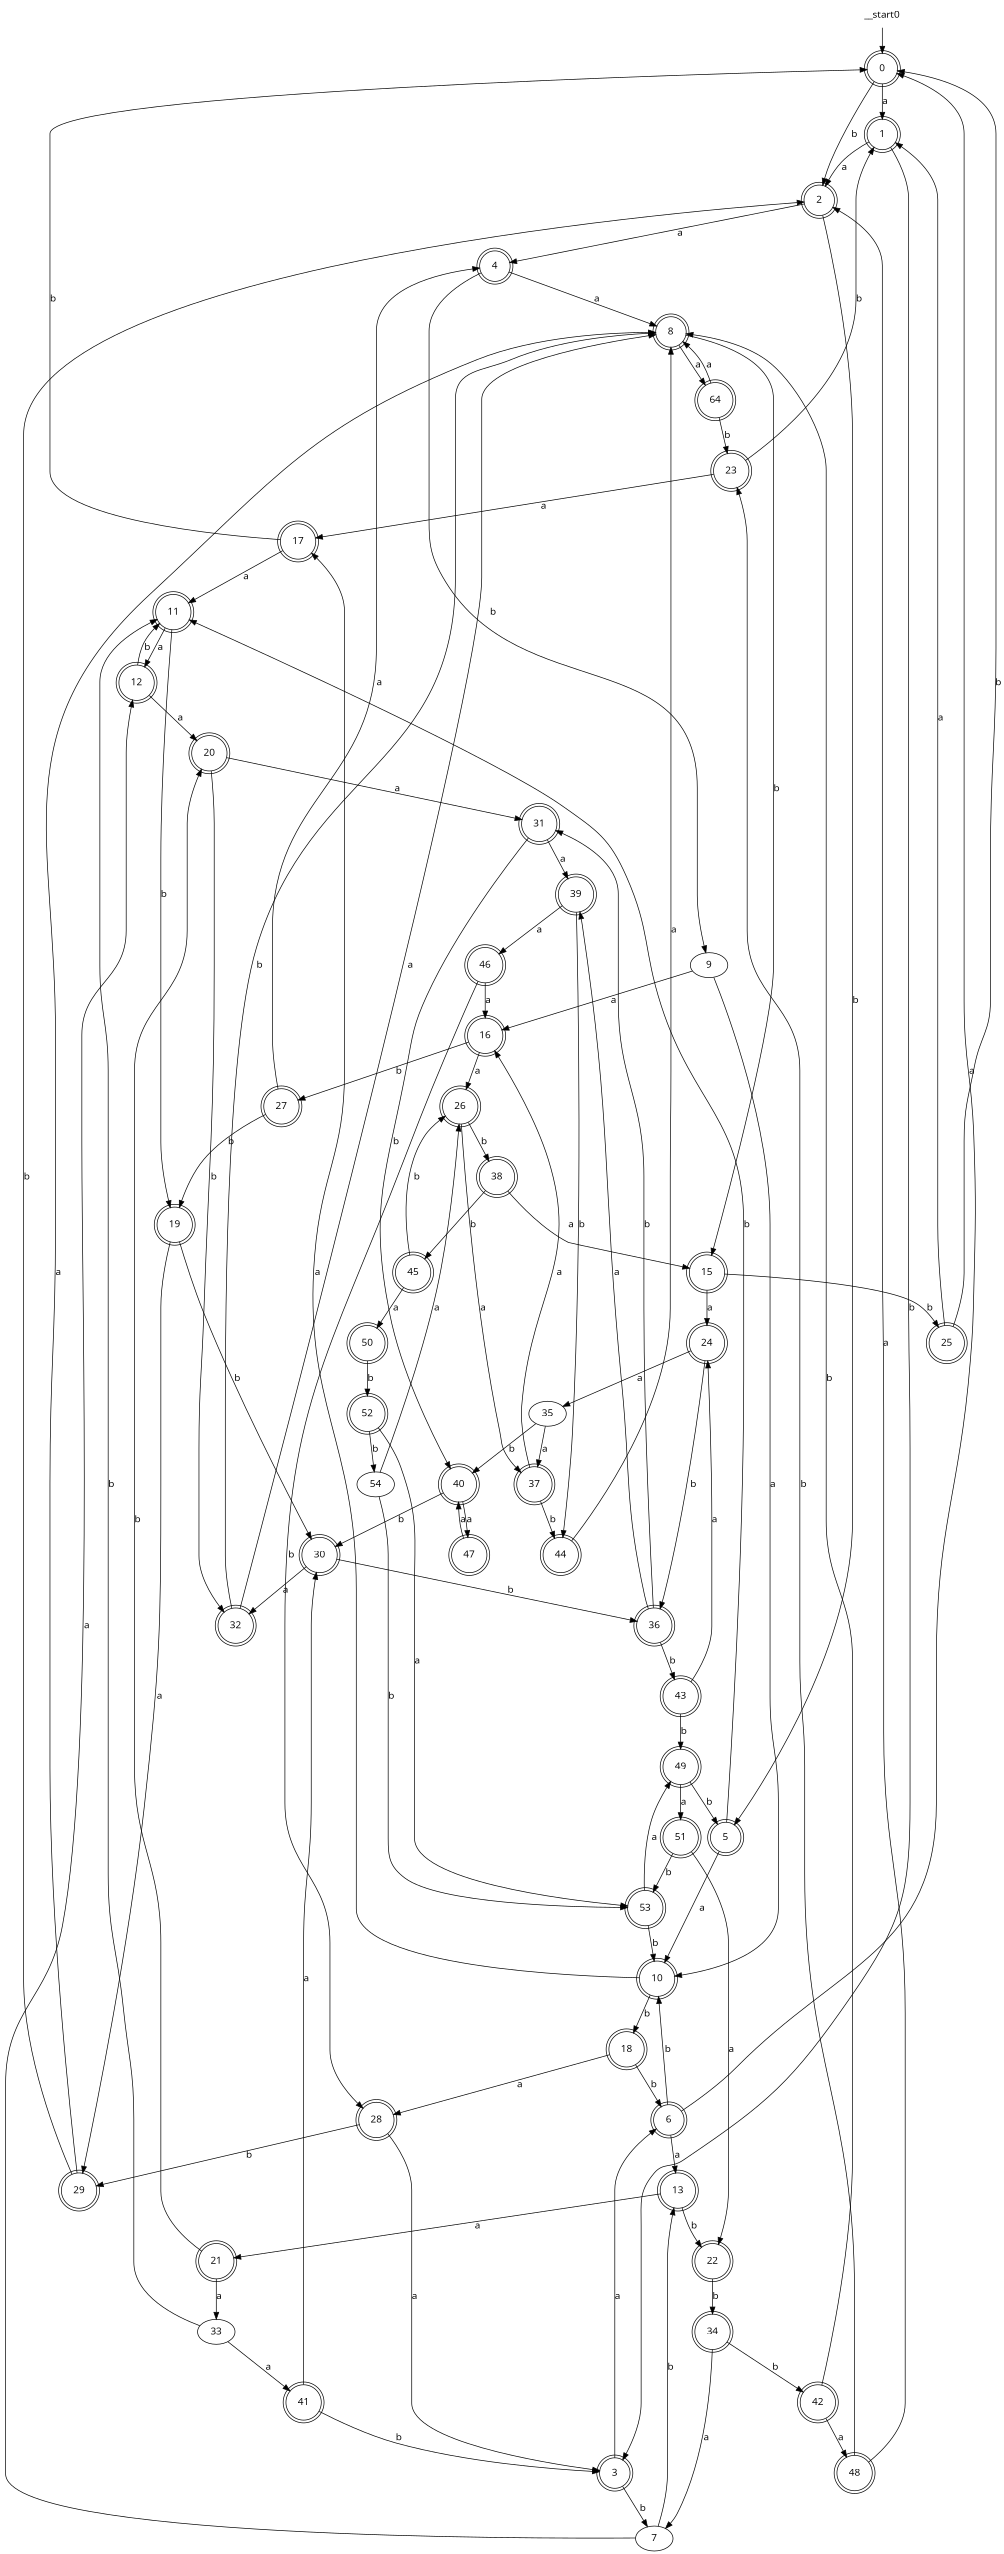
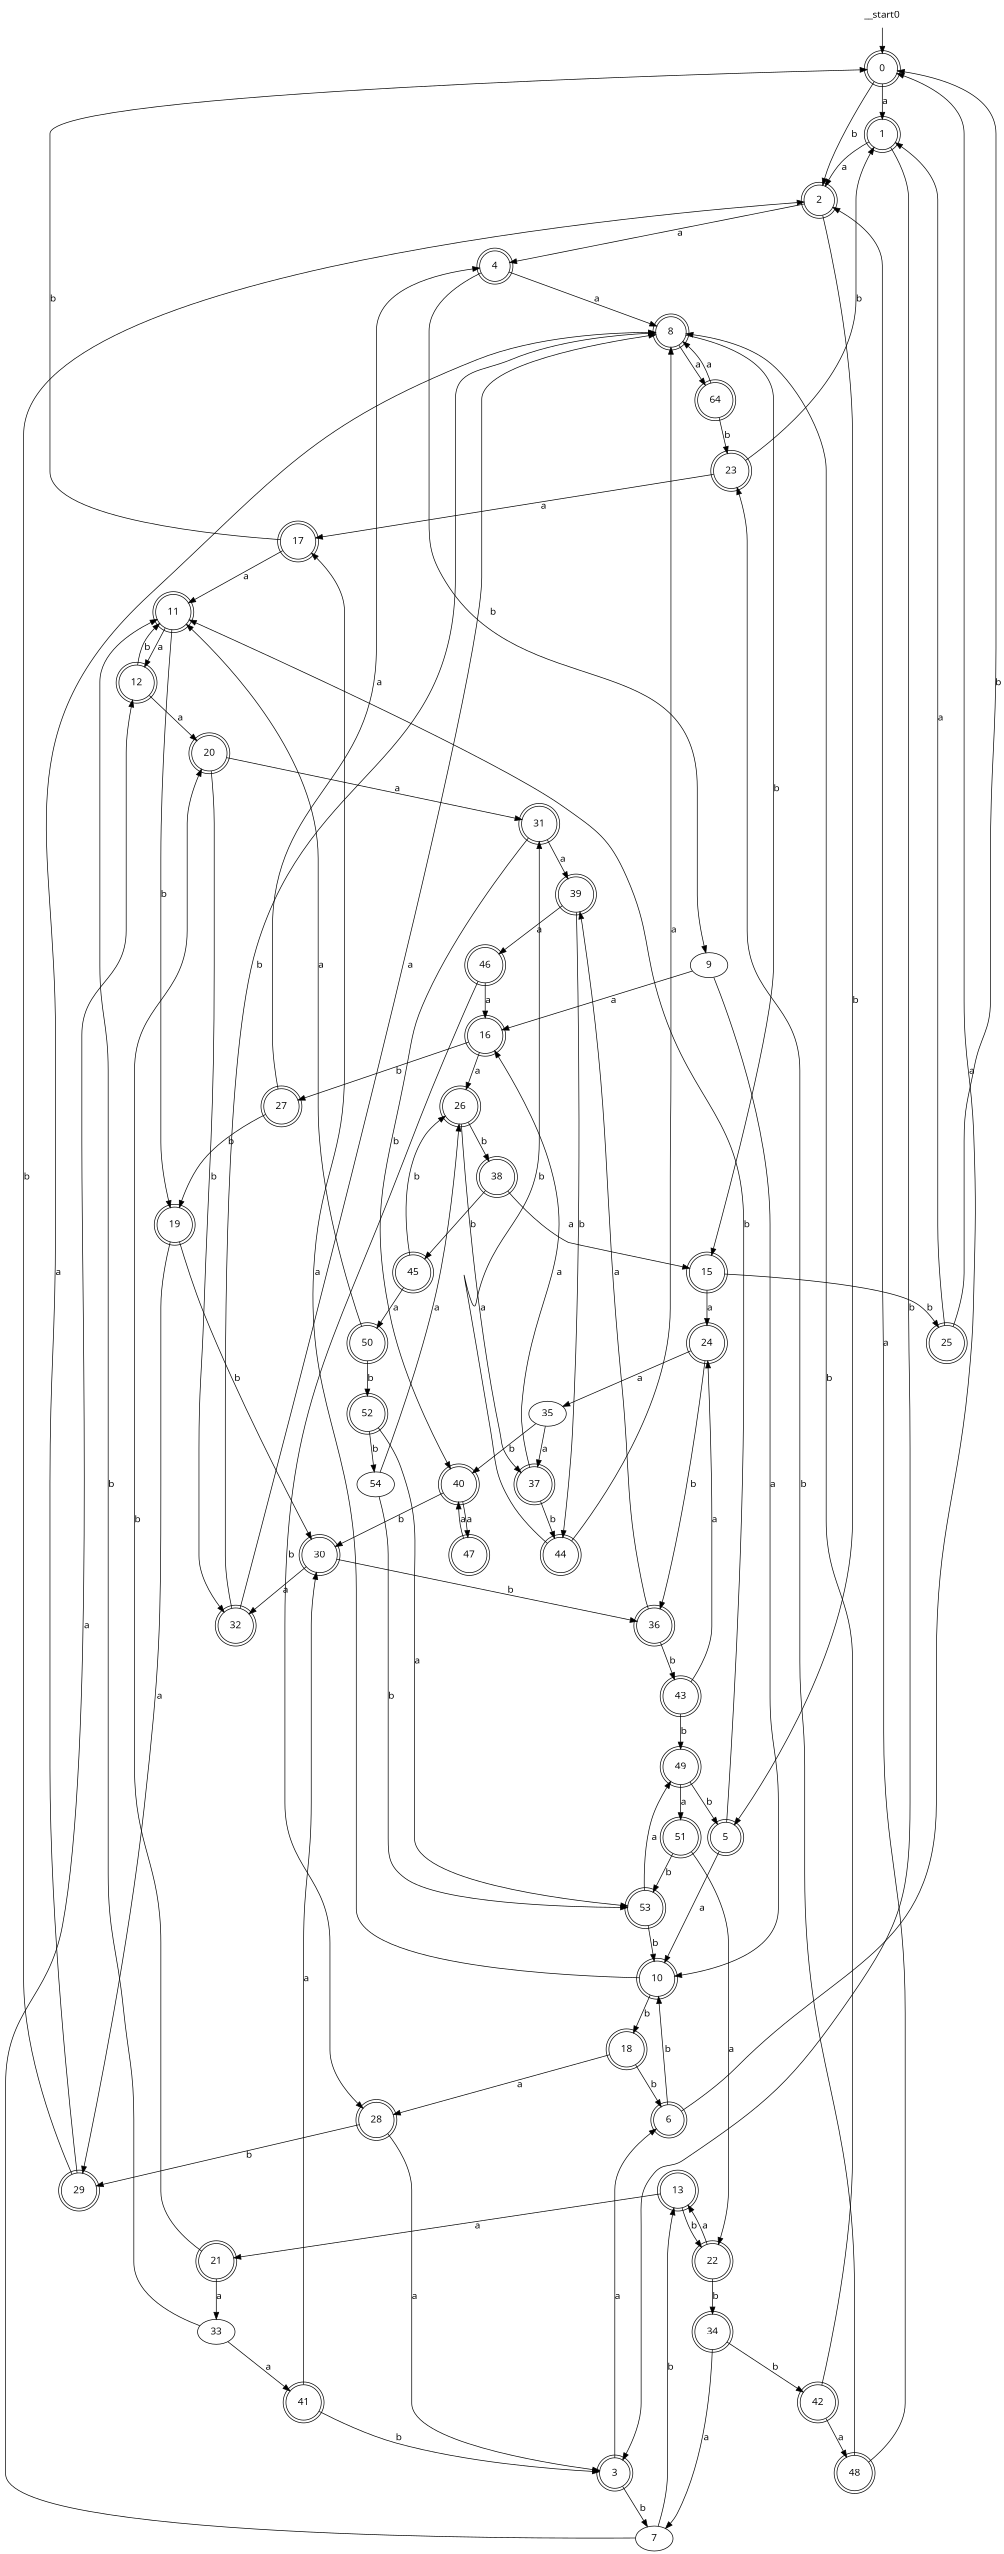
edge "50" -> "11": added, label "a"
edge "36" -> "31": now "44" -> "31"
edge "6" -> "13": now "22" -> "13"
